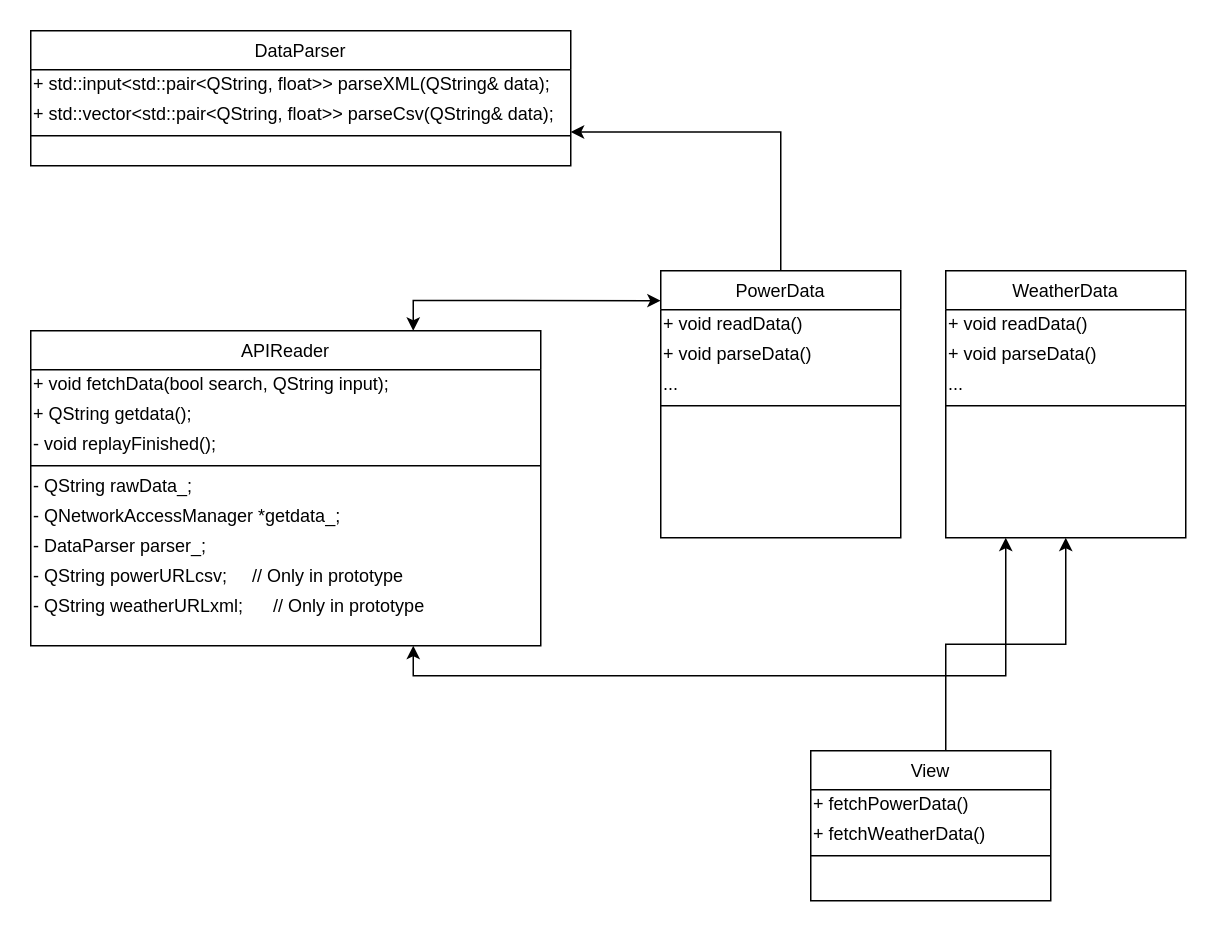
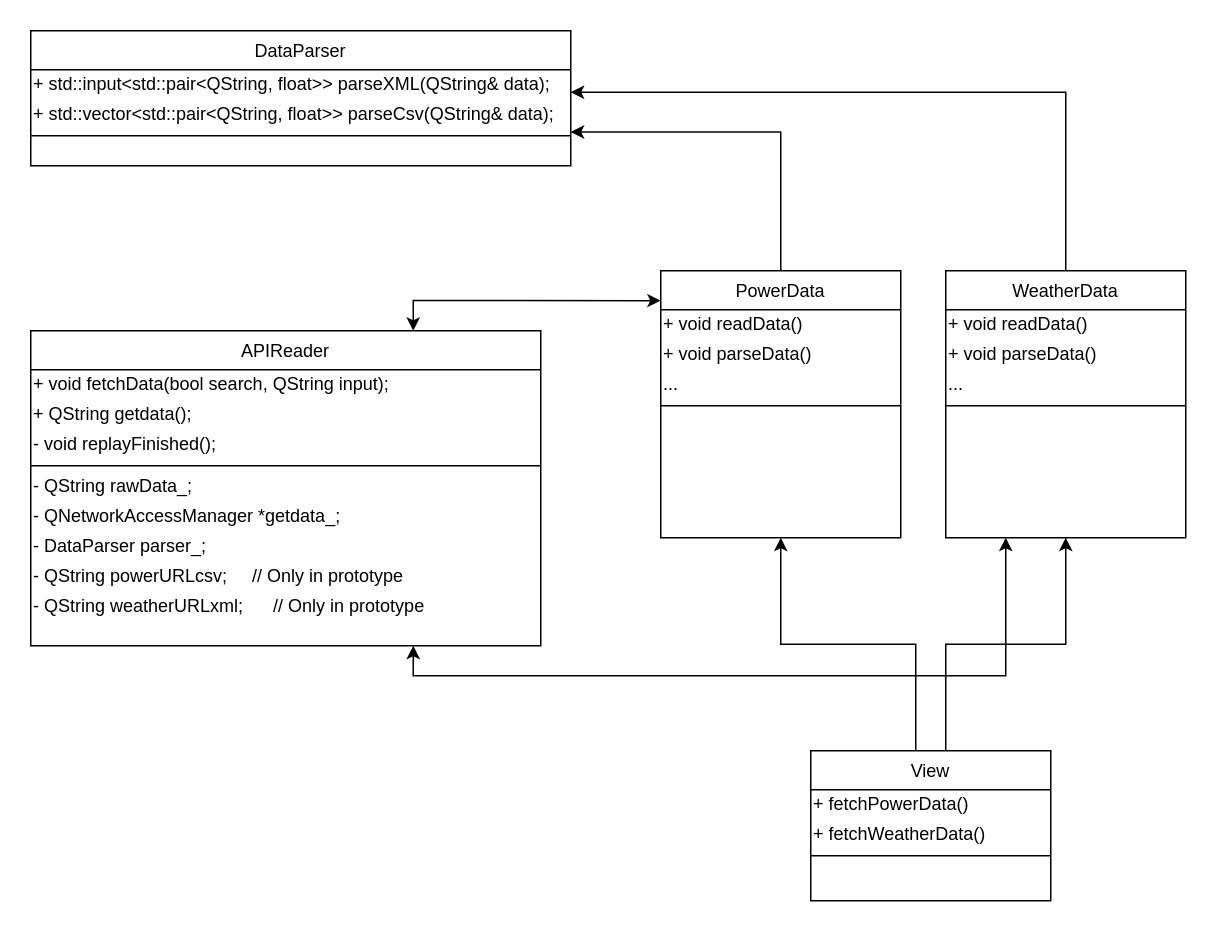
edge "WeatherData" -> "+ std::input<std::pair<QString, float>> parseXML(QString& data);": added
edge "View" -> "PowerData": added
